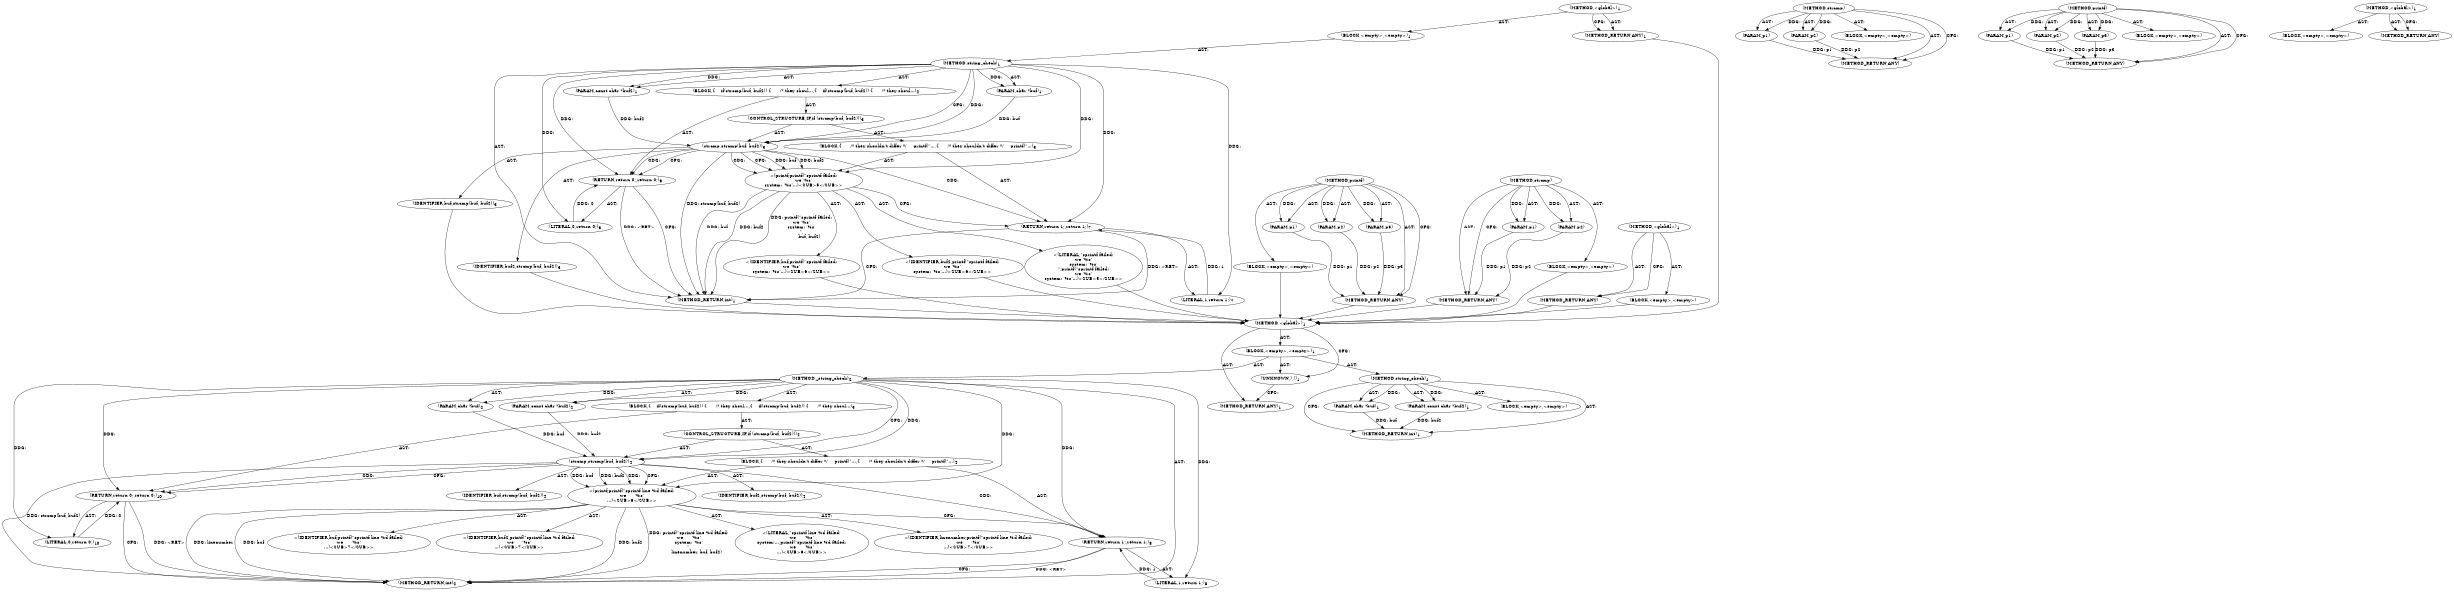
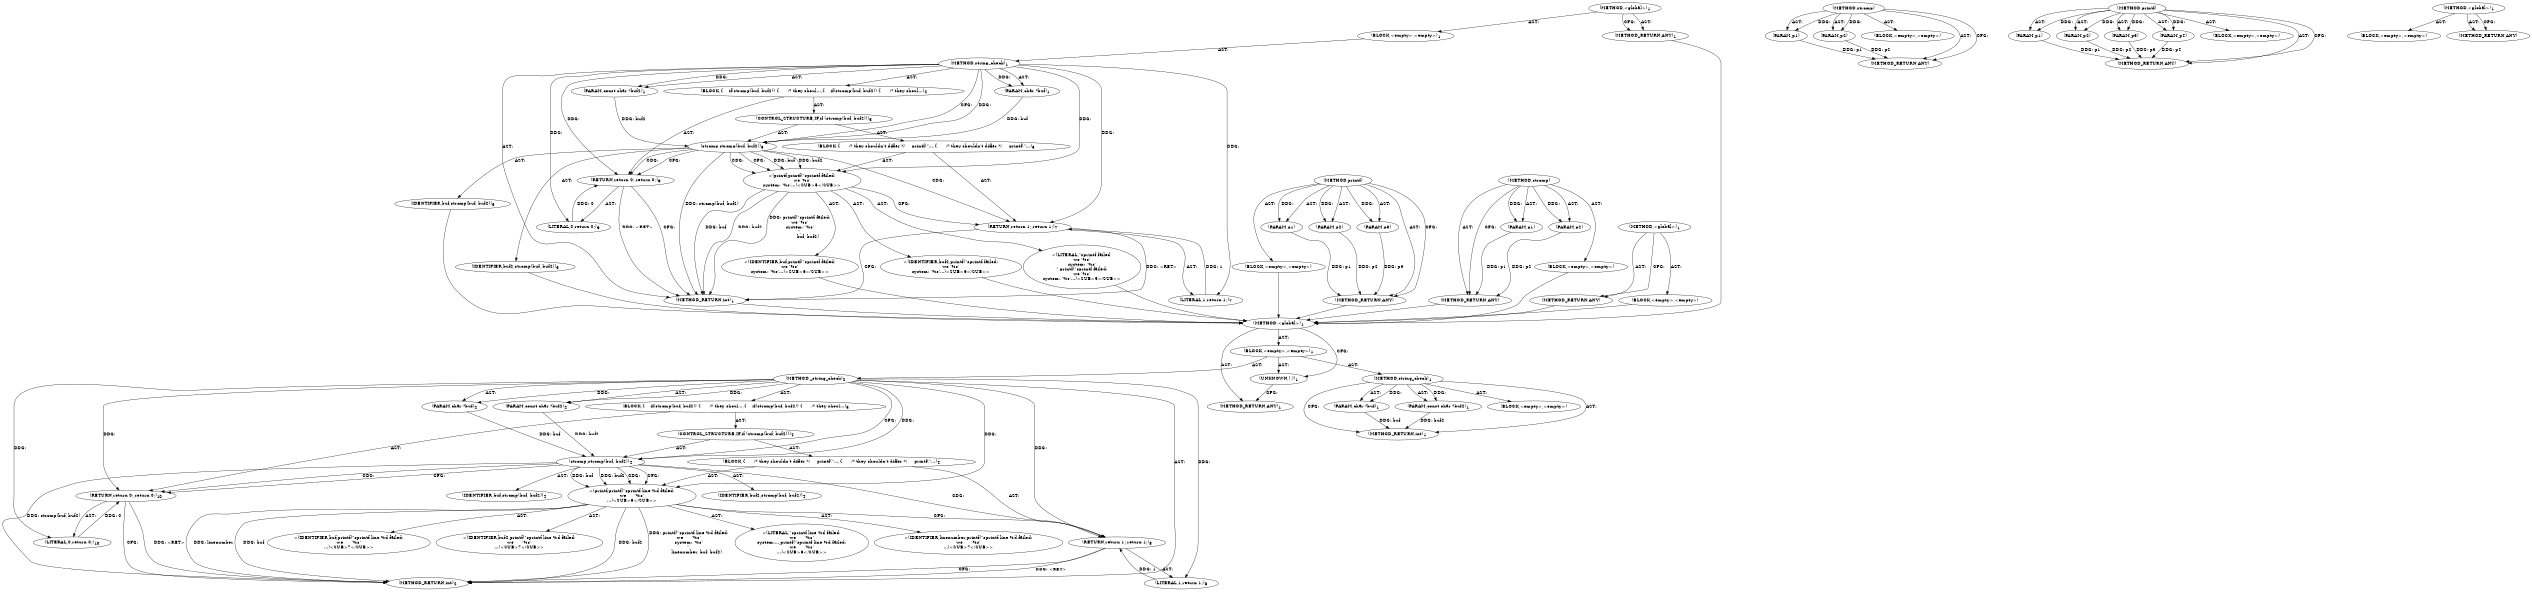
node "(PARAM,p4)": added
